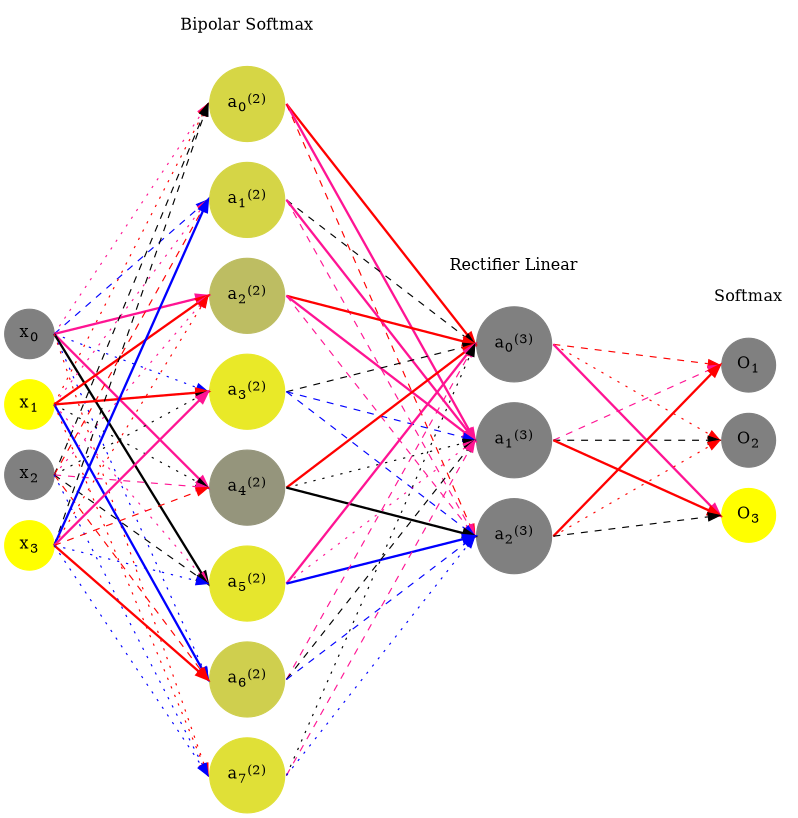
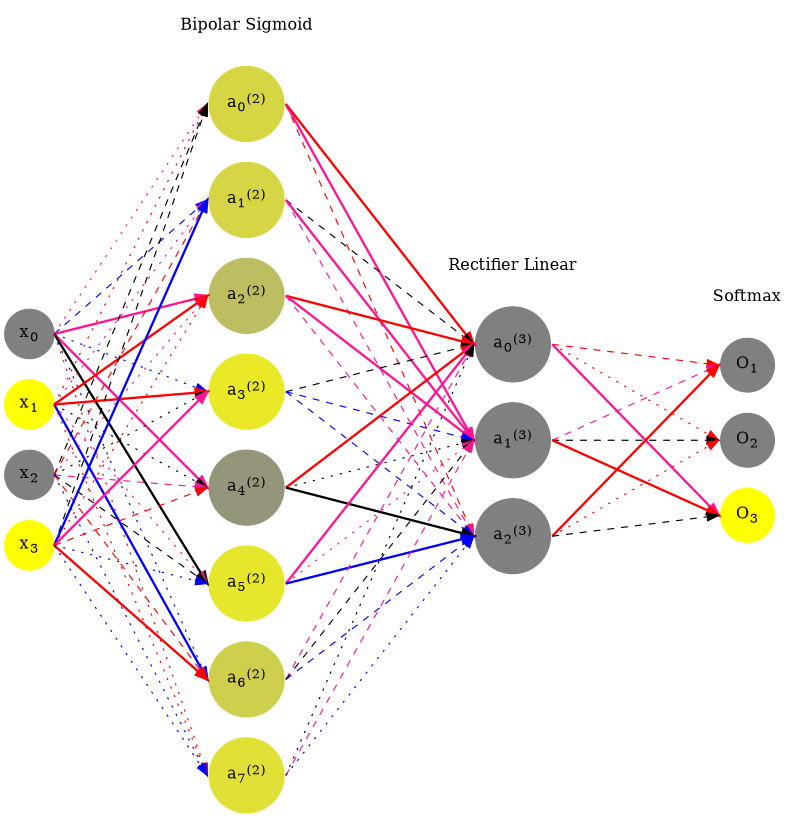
node "Bipolar Softmax": label "Bipolar Softmax" -> "Bipolar Sigmoid"
